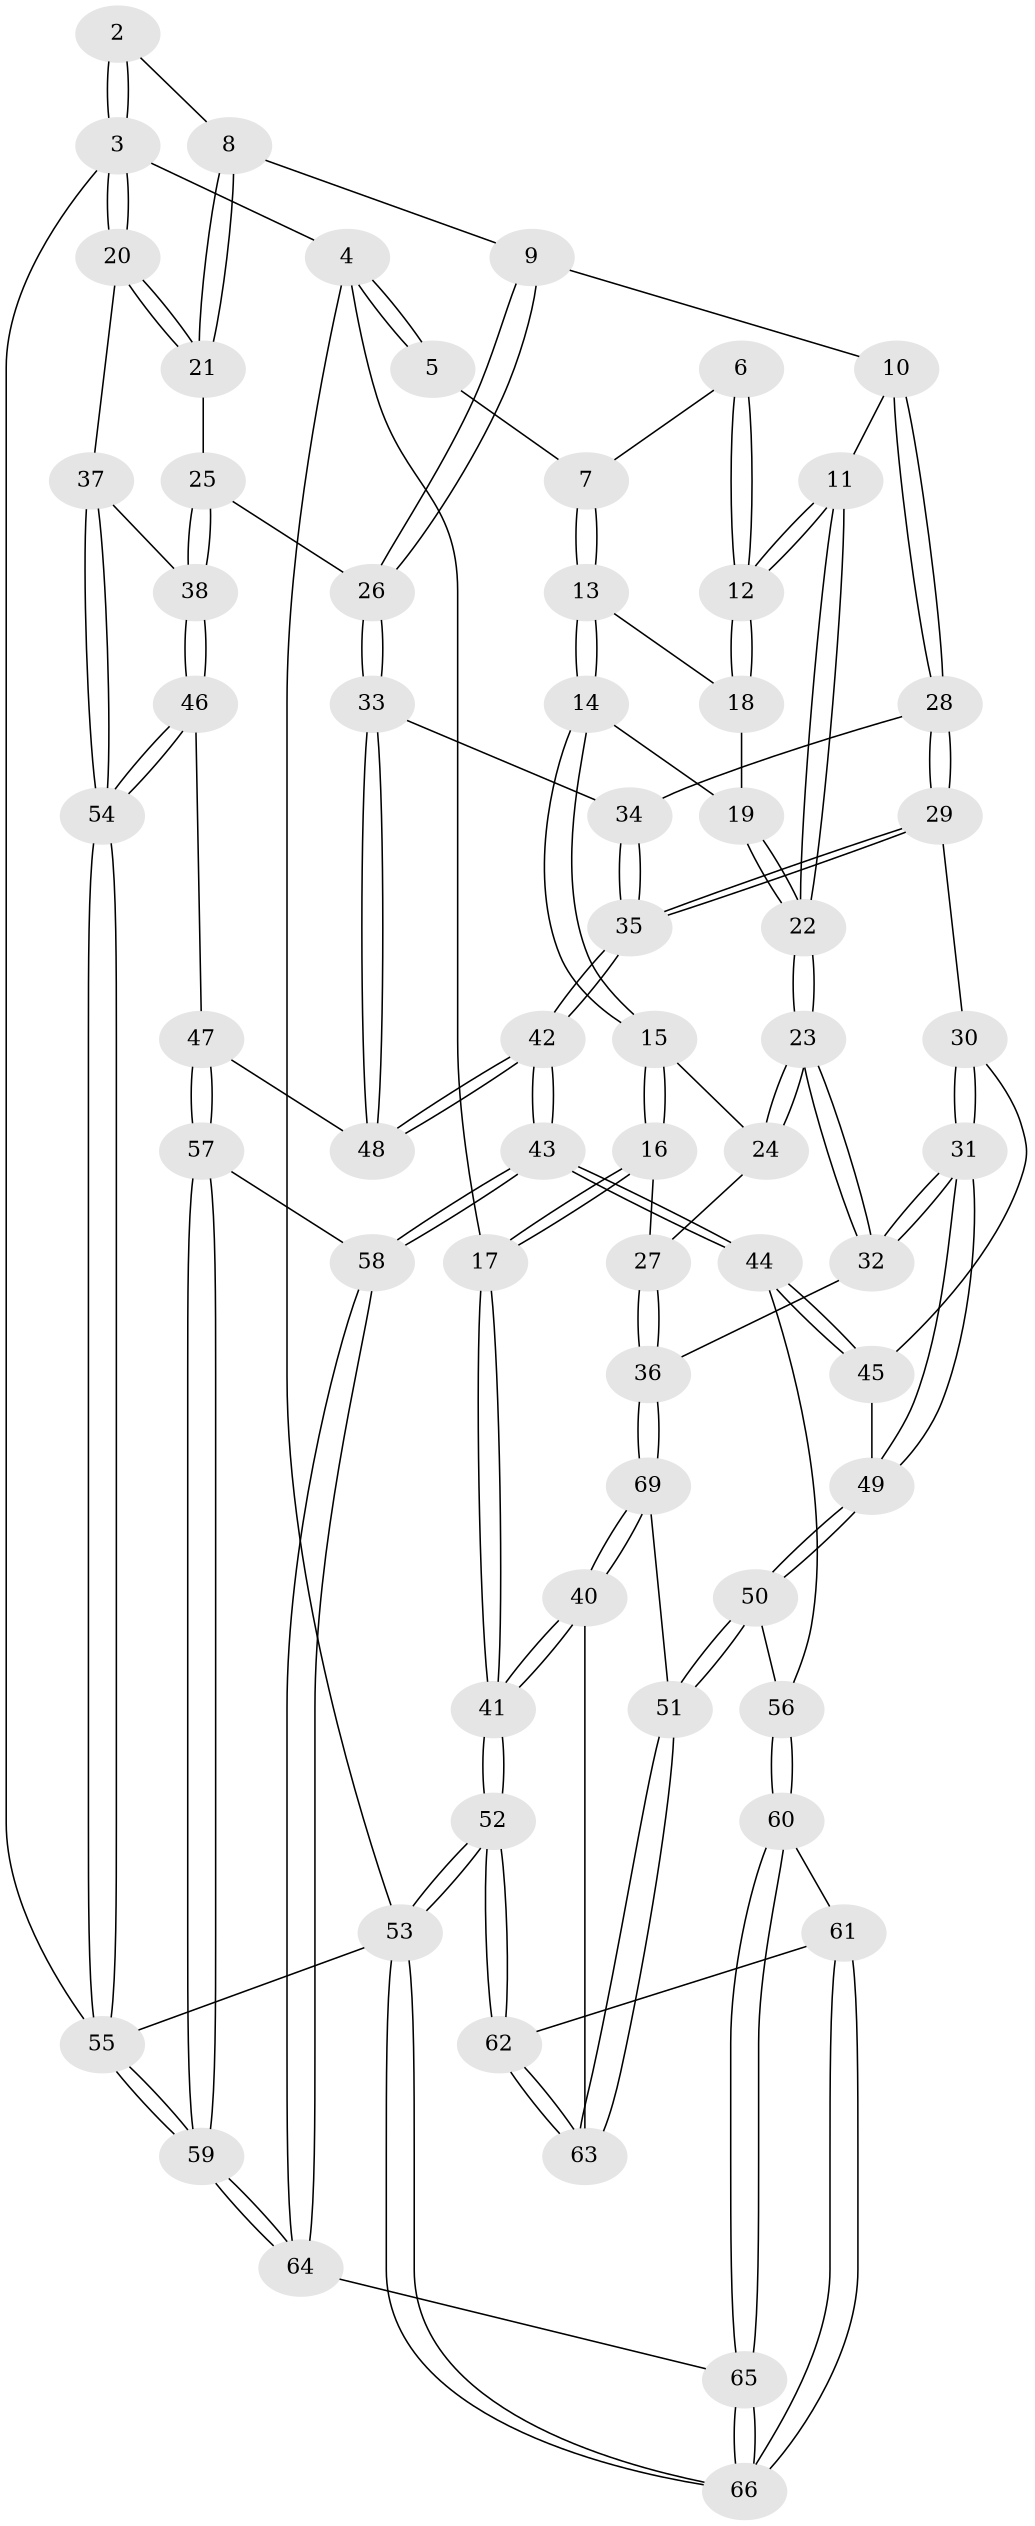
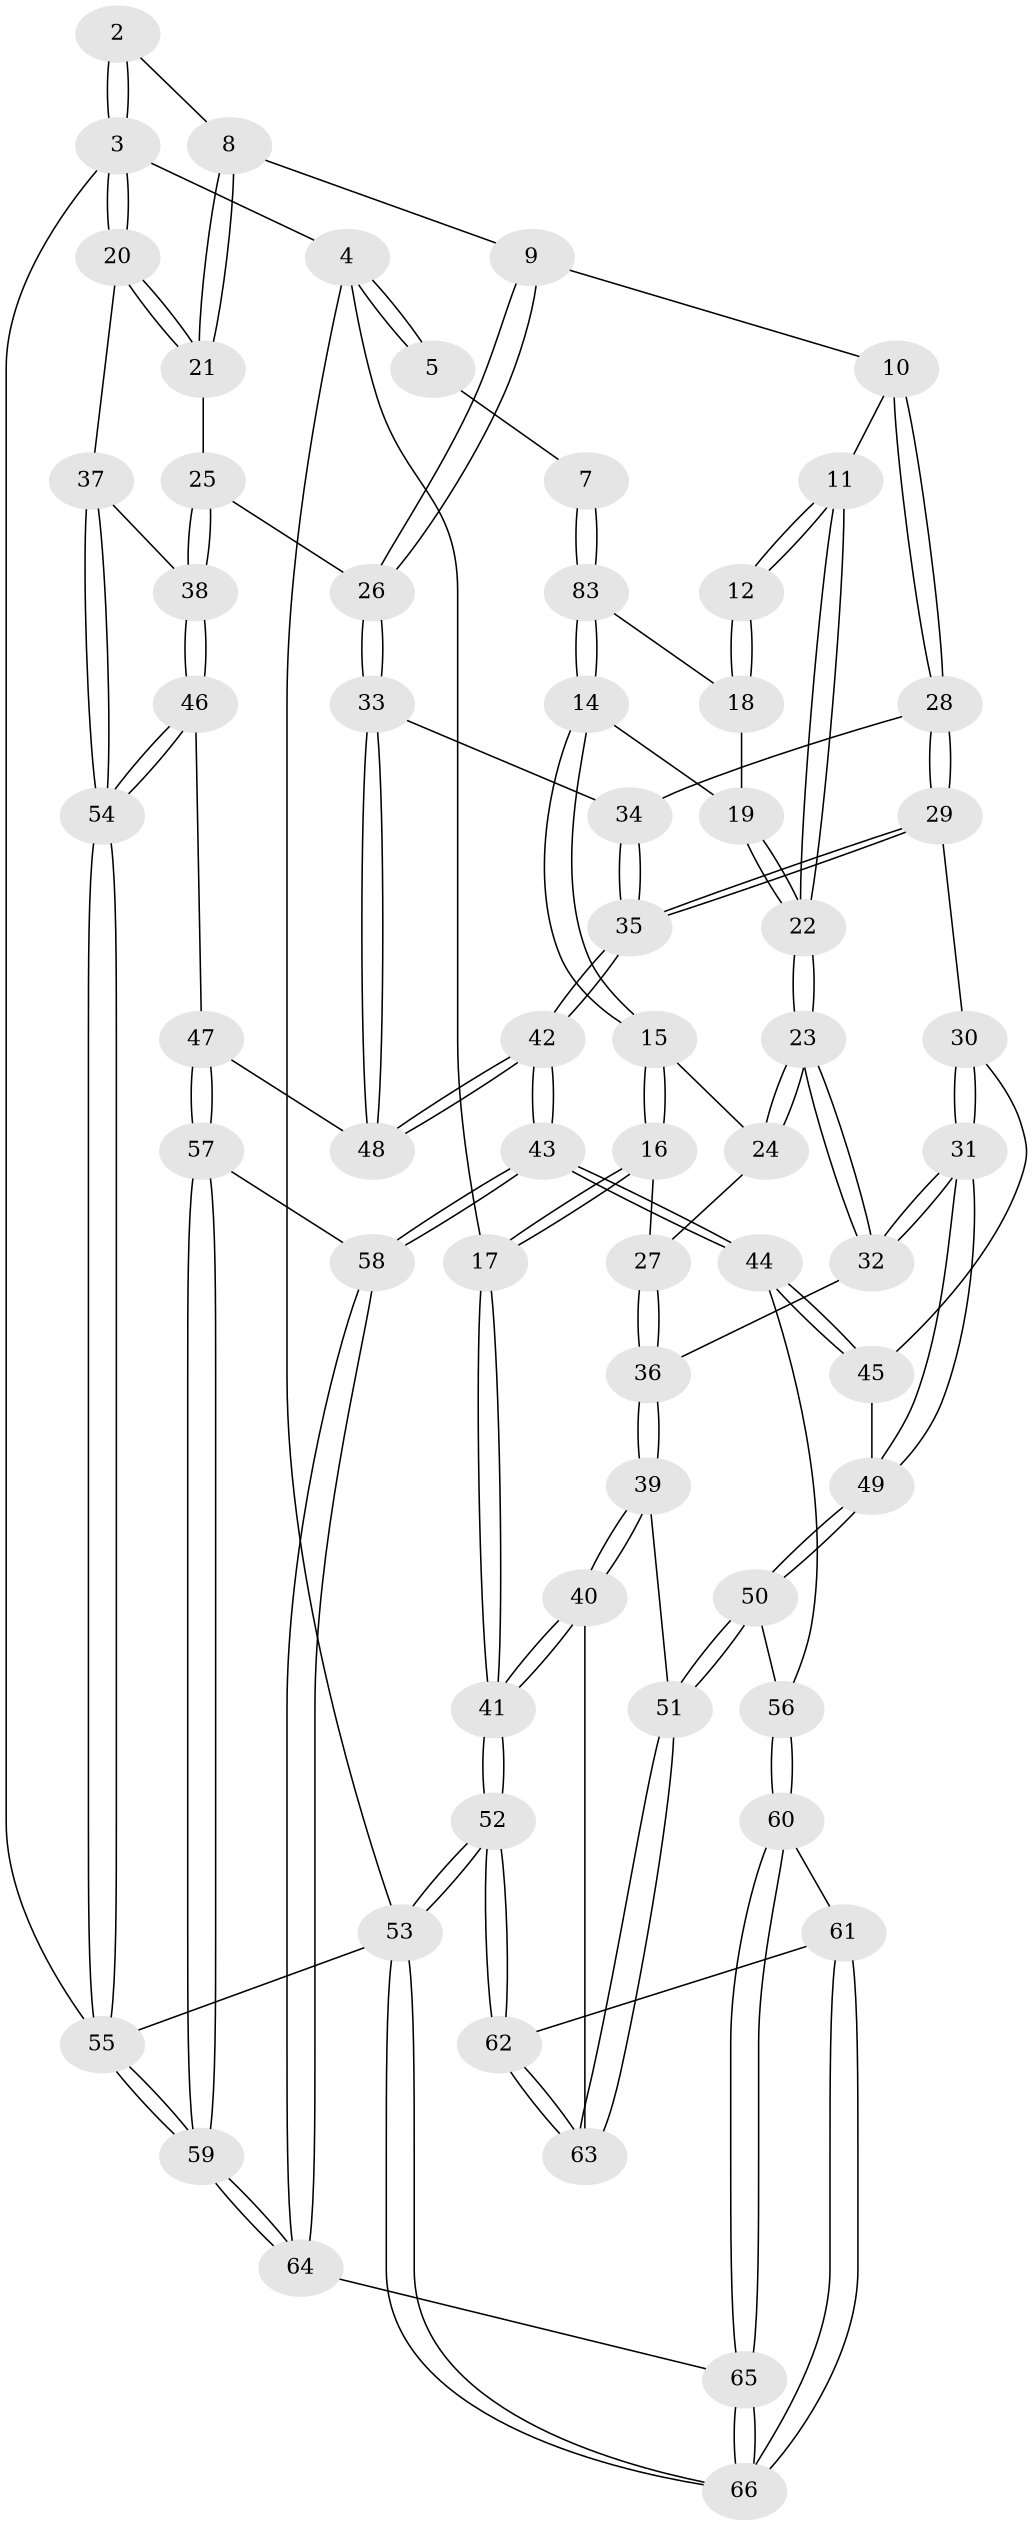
node "6": removed
node "13": label "13" -> "83"
node "69": label "69" -> "39"
